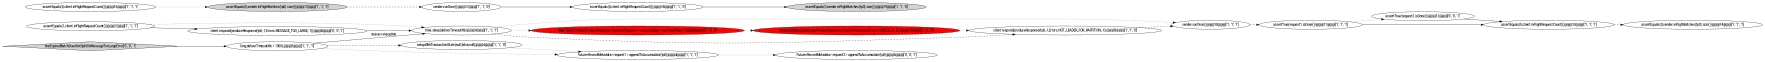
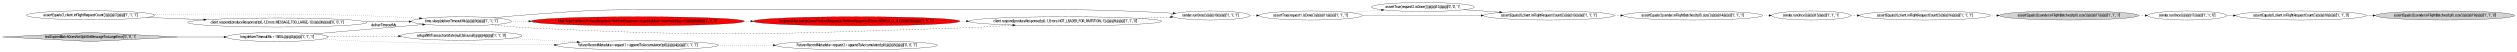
node "sender.runOnce()@@@15@@@['1', '1', '1']": added
edge "time.sleep(deliverTimeoutMs)@@@9@@@['1', '1', '1']" -> "sender.runOnce()@@@10@@@['1', '1', '1']": style dotted -> solid
